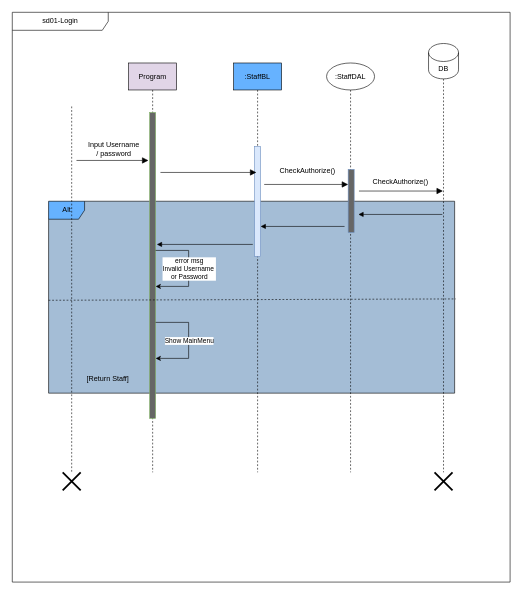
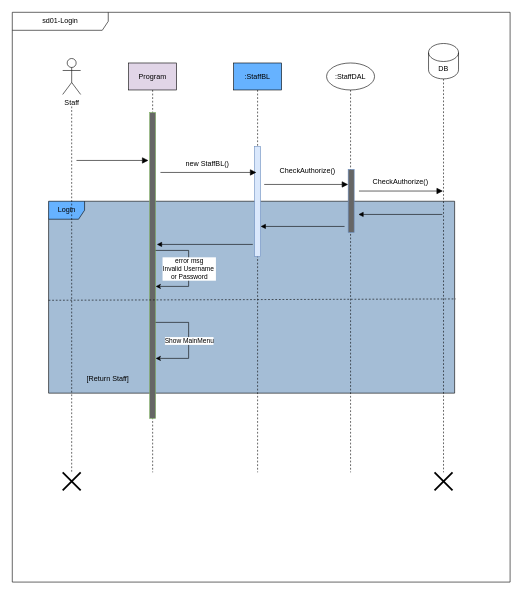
node "Staff": added
node "Input Username / password": removed
node "new StaffBL()": added
node "Alt": label "Alt" -> "Login"
